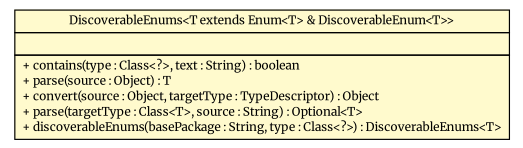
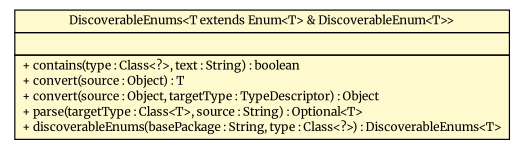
node "DiscoverableEnums<T extends Enum<T> & DiscoverableEnum<T>>": text "+ parse(source : Object) : T" -> "+ convert(source : Object) : T"
